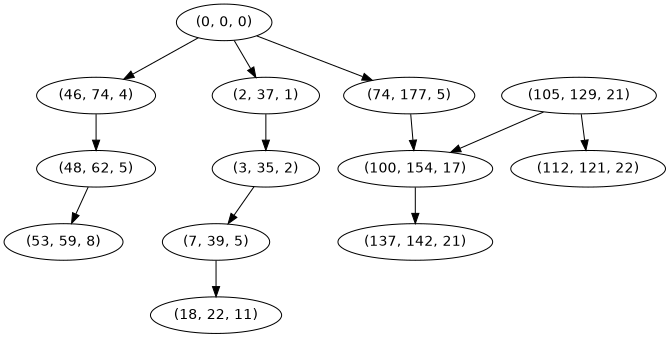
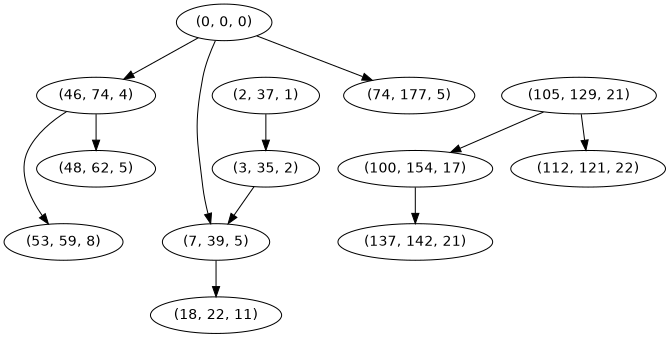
edge "(0, 0, 0)" -> "(2, 37, 1)": now "(0, 0, 0)" -> "(7, 39, 5)"
edge "(74, 177, 5)" -> "(100, 154, 17)": removed
edge "(48, 62, 5)" -> "(53, 59, 8)": now "(46, 74, 4)" -> "(53, 59, 8)"
